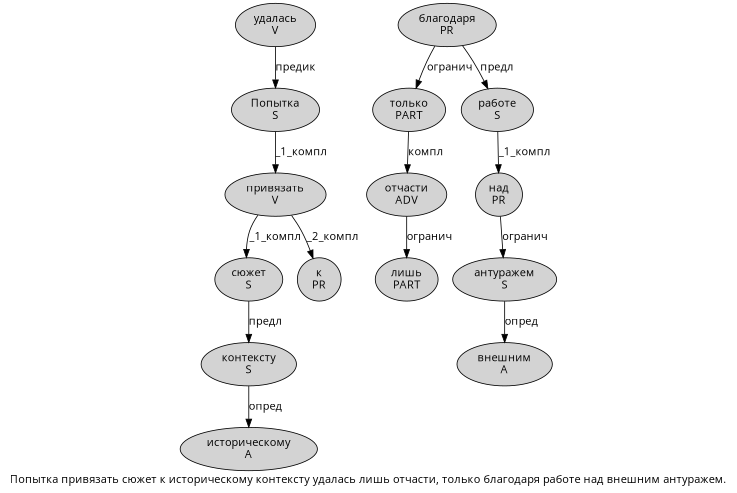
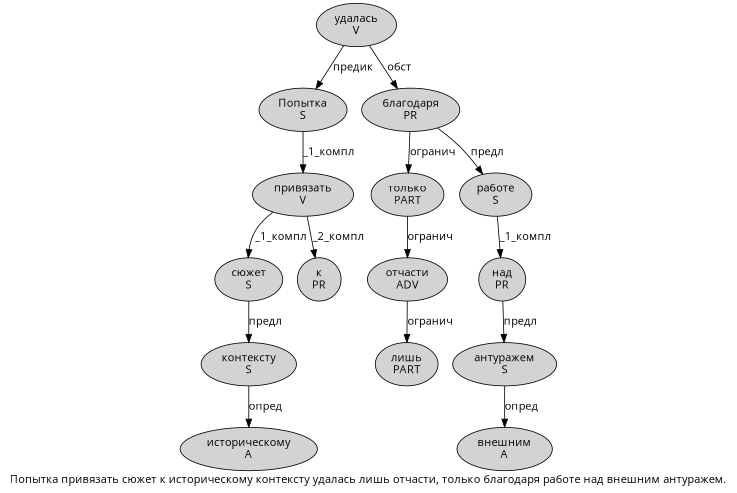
edge "удалась V" -> "благодаря PR": added, label "обст"
edge "только PART" -> "отчасти ADV": label "компл" -> "огранич"
edge "над PR" -> "антуражем S": label "огранич" -> "предл"
